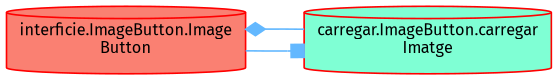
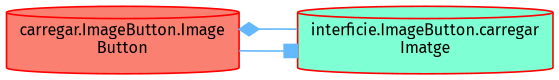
node "interficie.ImageButton.Image Button": label "interficie.ImageButton.Image Button" -> "carregar.ImageButton.Image Button"
node "carregar.ImageButton.carregar Imatge": label "carregar.ImageButton.carregar Imatge" -> "interficie.ImageButton.carregar Imatge"
